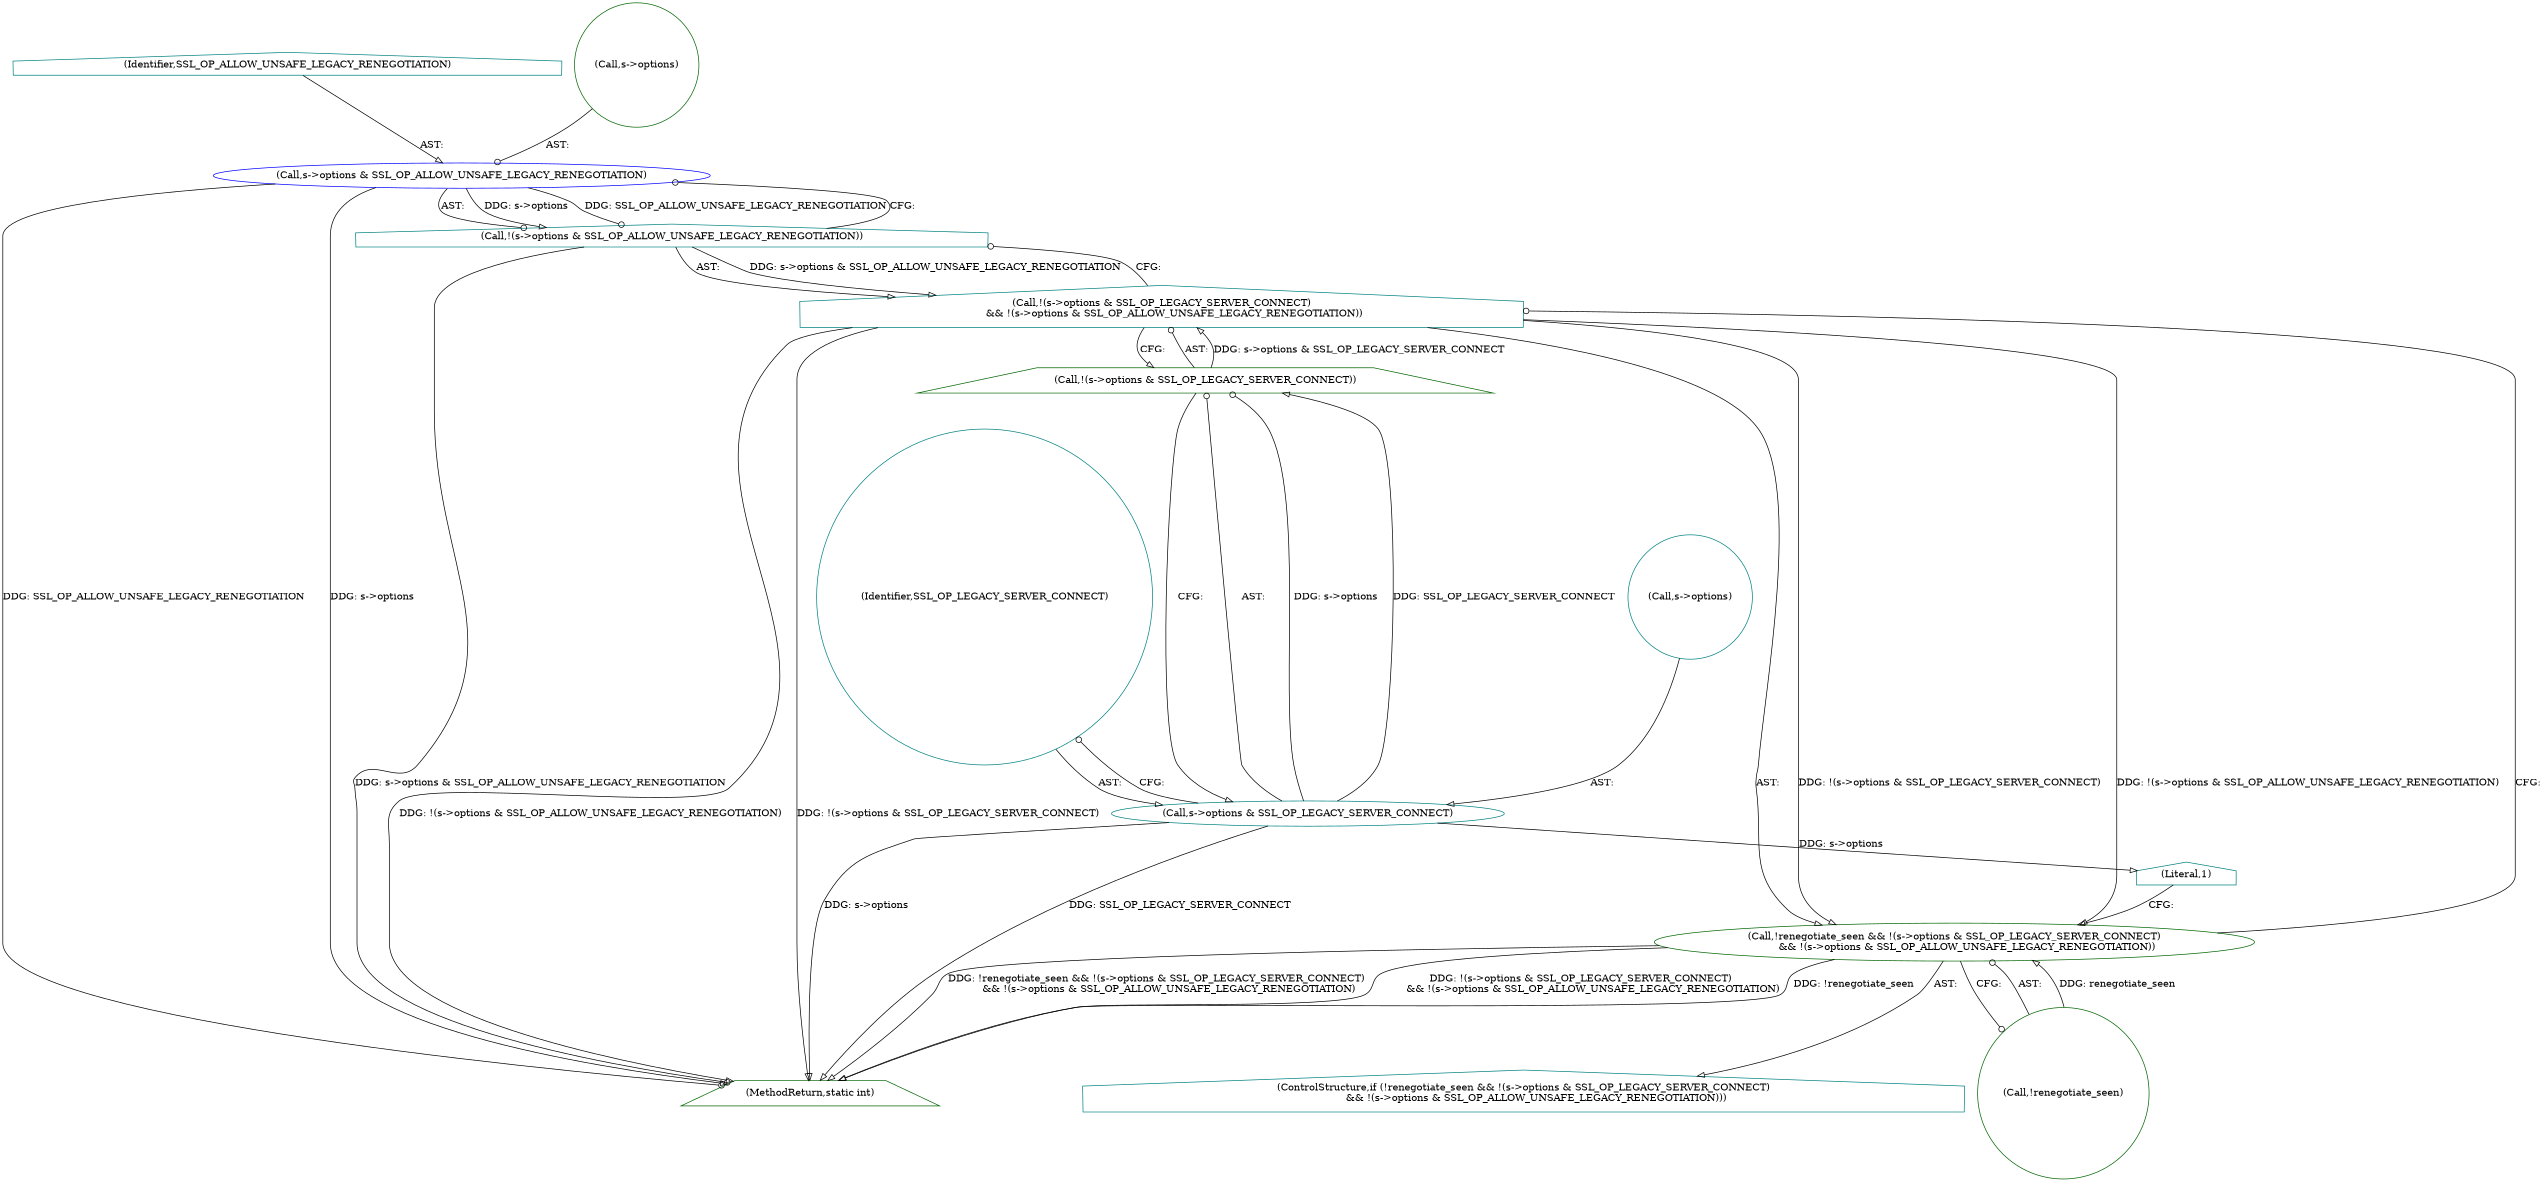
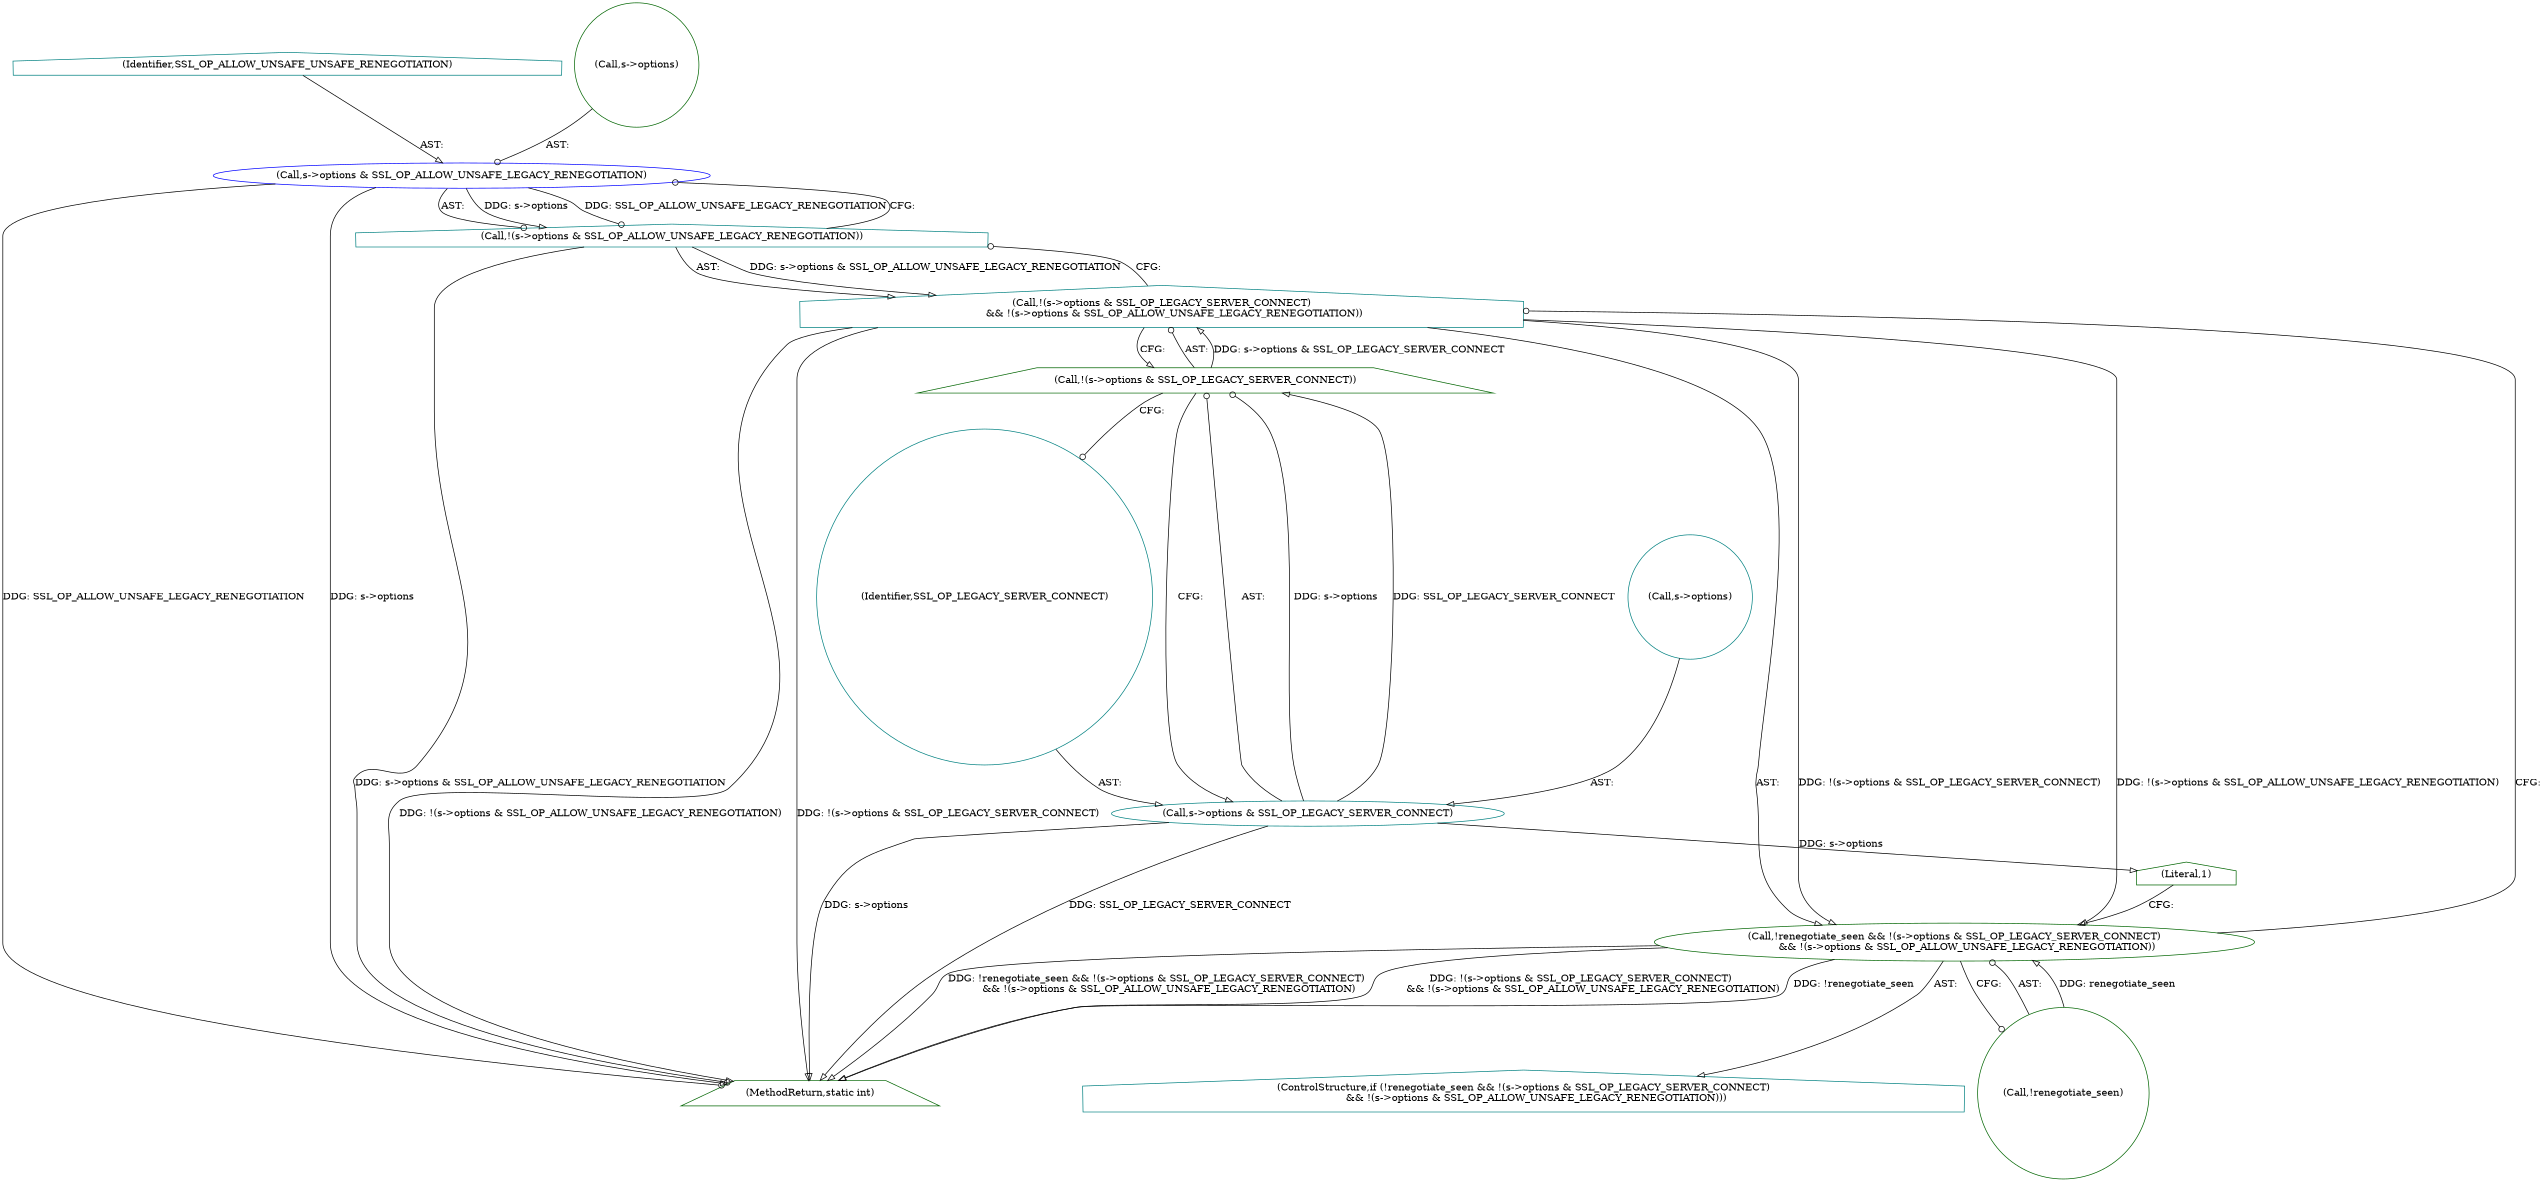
node "(Identifier,SSL_OP_ALLOW_UNSAFE_LEGACY_RENEGOTIATION)": label "(Identifier,SSL_OP_ALLOW_UNSAFE_LEGACY_RENEGOTIATION)" -> "(Identifier,SSL_OP_ALLOW_UNSAFE_UNSAFE_RENEGOTIATION)"
edge "(Call,s->options & SSL_OP_LEGACY_SERVER_CONNECT)" -> "(Identifier,SSL_OP_LEGACY_SERVER_CONNECT)": now "(Call,!(s->options & SSL_OP_LEGACY_SERVER_CONNECT))" -> "(Identifier,SSL_OP_LEGACY_SERVER_CONNECT)"
node "(Literal,1)": color teal -> darkgreen
